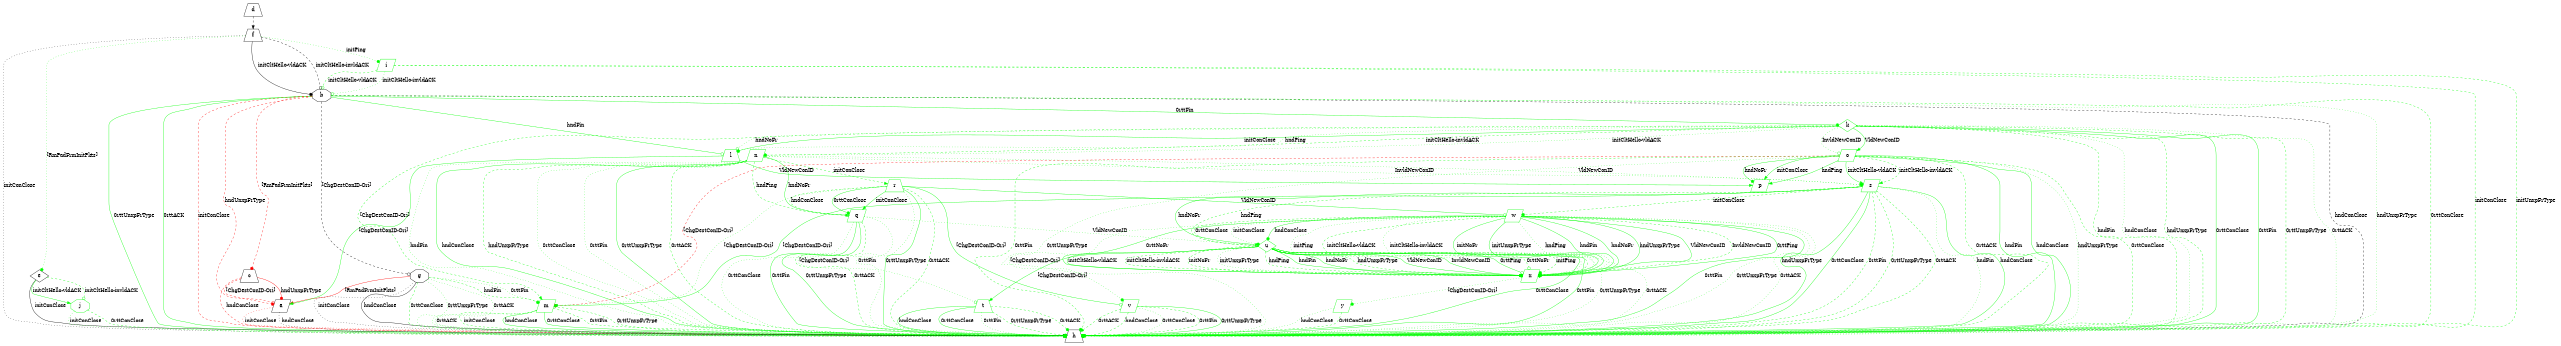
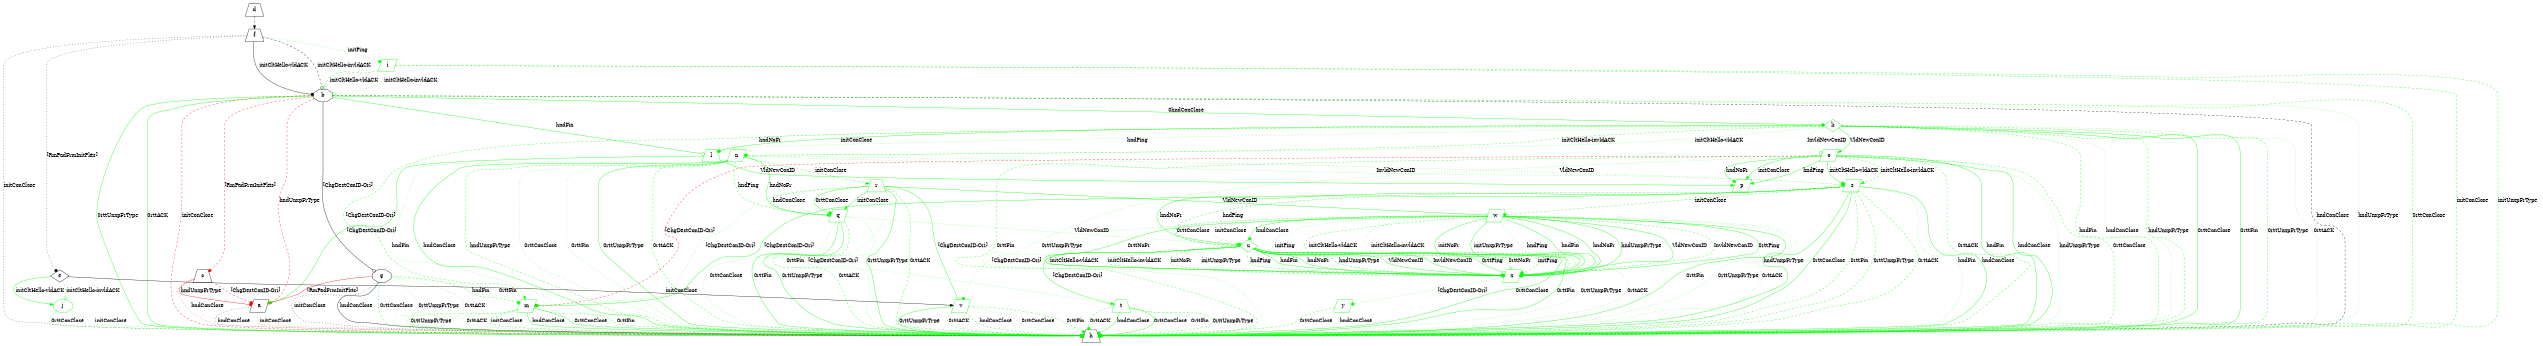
edge "f" -> "e": color green -> black
edge "b" -> "k": label "0rttFin " -> "0hndConClose "
edge "b" -> "g": style dashed -> solid
edge "e" -> "h": now "e" -> "v"
edge "c" -> "h": style dashed -> dotted
